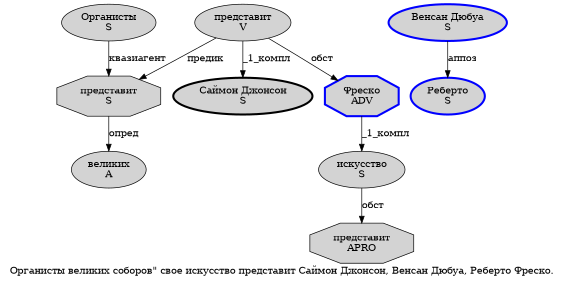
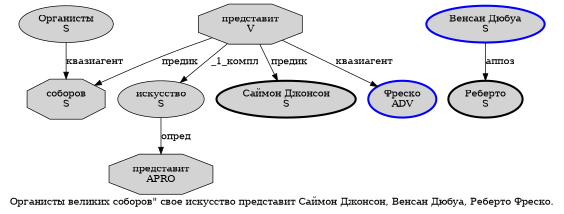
node "представит V": shape ellipse -> octagon
edge "представит V" -> "Саймон Джонсон S": label "_1_компл" -> "предик"
edge "представит V" -> "Фреско ADV": label "обст" -> "квазиагент"
node "представит S": label "представит S" -> "соборов S"
node "Фреско ADV": shape octagon -> ellipse
node "Реберто S": color blue -> black
edge "Фреско ADV" -> "искусство S": now "представит V" -> "искусство S"
node "великих A": removed
edge "искусство S" -> "представит APRO": label "обст" -> "опред"
